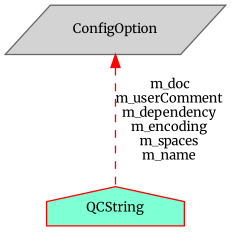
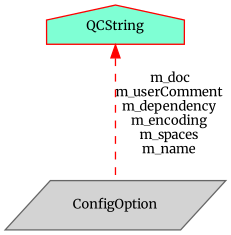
edge "QCString" -> "ConfigOption": reversed
